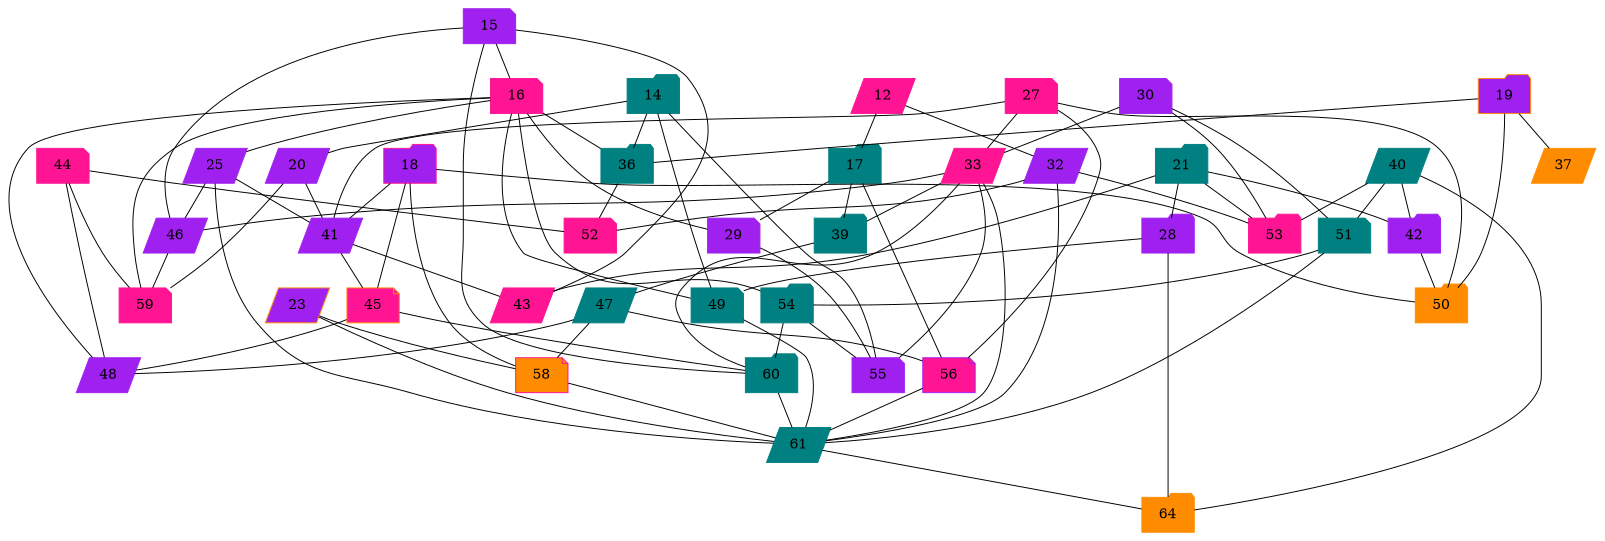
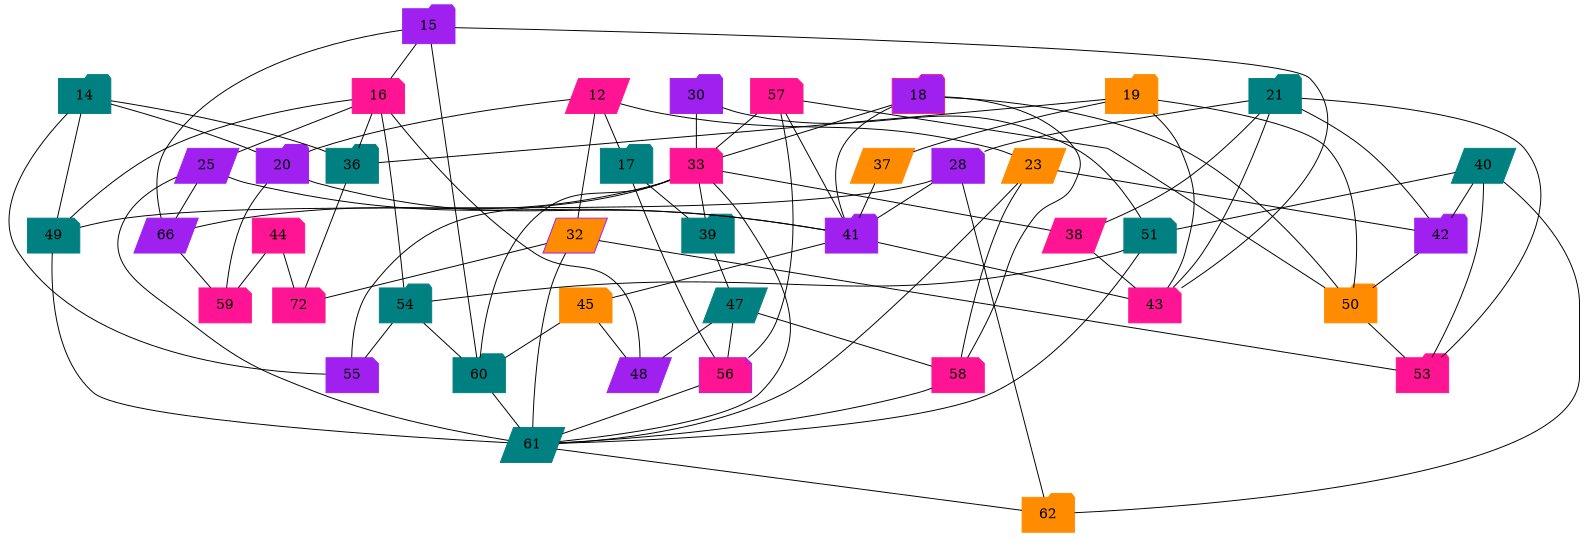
node "15": shape note -> folder
node "27": label "27" -> "57"
node "30": shape note -> folder
node "19": fillcolor purple -> darkorange
edge "12" -- "20": added
edge "16" -- "59": removed
edge "12" -- "23": added
edge "30" -- "53": now "50" -- "53"
node "20": shape parallelogram -> folder
node "33": shape parallelogram -> note
node "32": fillcolor purple -> darkorange
edge "19" -- "43": added
edge "28" -- "41": added
edge "23" -- "42": added
edge "37" -- "41": added
node "46": label "46" -> "66"
node "41": shape parallelogram -> folder
edge "18" -- "45": now "18" -- "33"
node "52": label "52" -> "72"
node "29": removed
node "38": added
node "28": shape folder -> note
edge "44" -- "48": removed
node "23": fillcolor purple -> darkorange
node "45": fillcolor deeppink -> darkorange
node "43": shape parallelogram -> note
node "58": fillcolor darkorange -> deeppink
node "64": label "64" -> "62"
